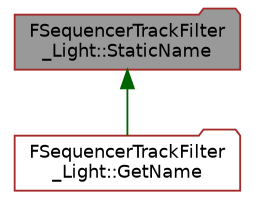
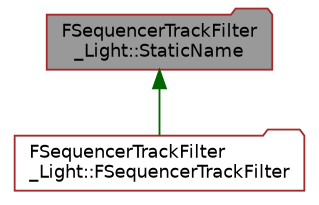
node "FSequencerTrackFilter _Light::GetName": label "FSequencerTrackFilter _Light::GetName" -> "FSequencerTrackFilter _Light::FSequencerTrackFilter"
